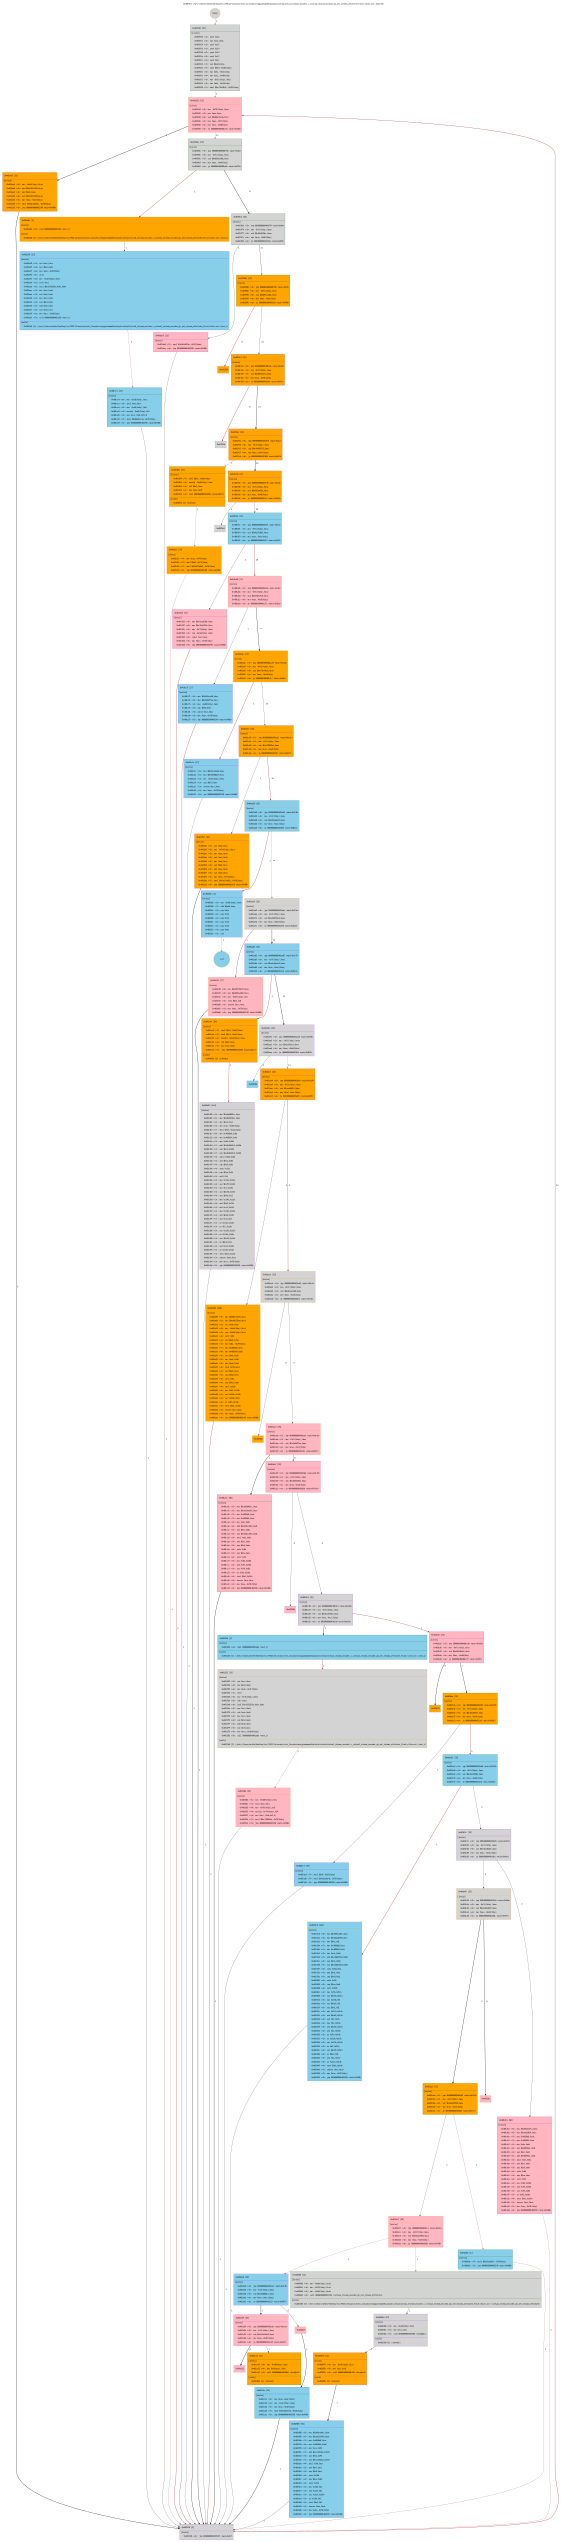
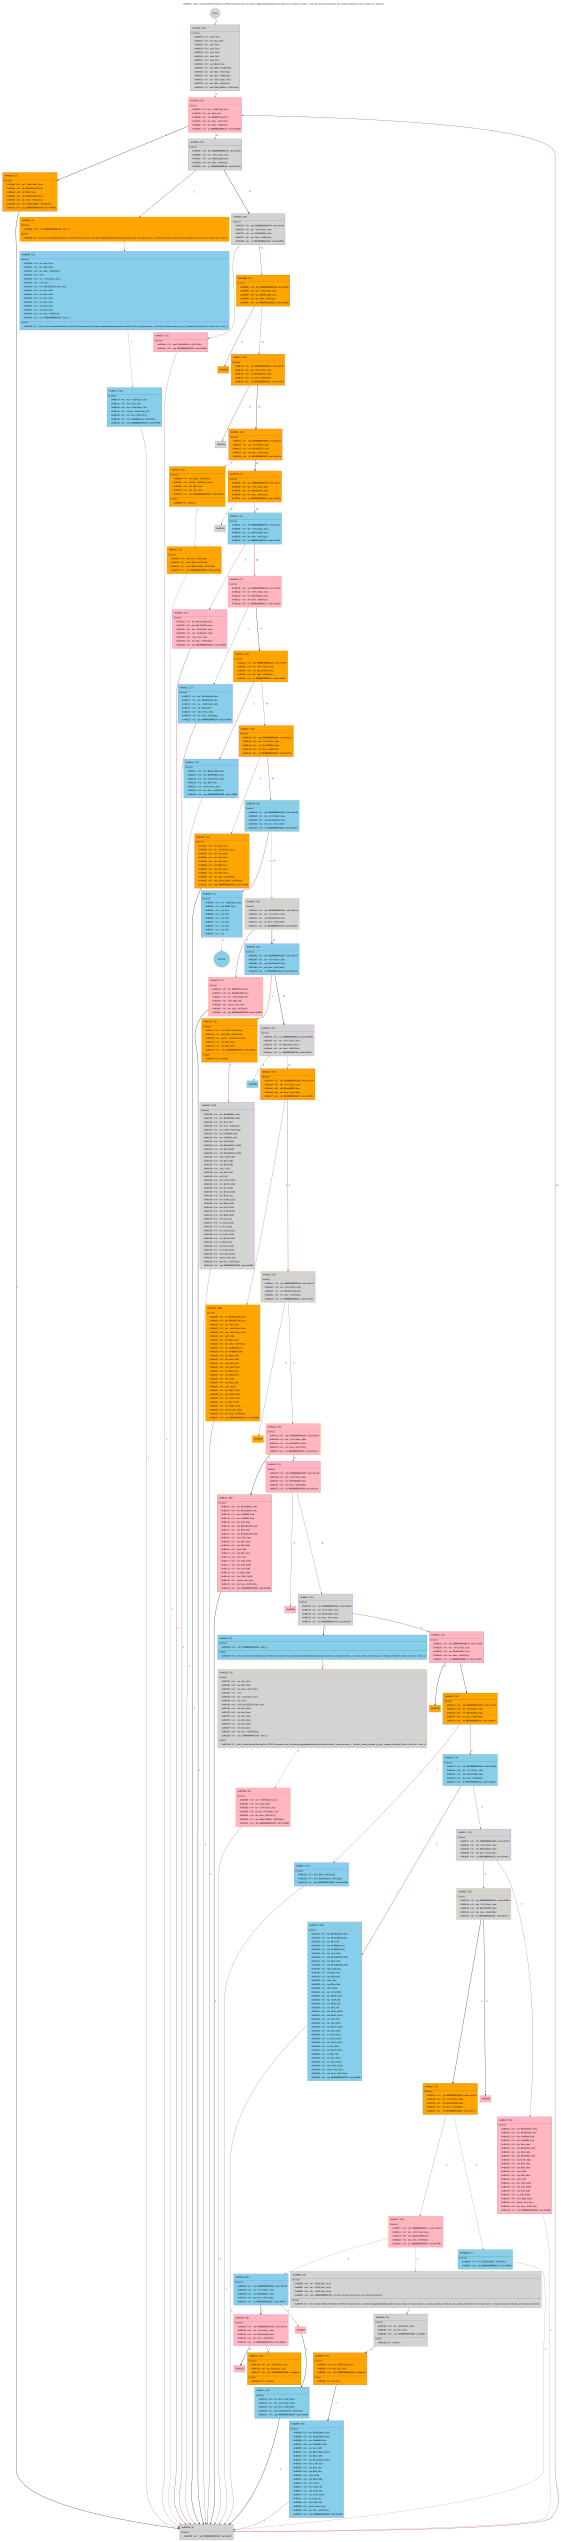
node "Exit": label "Exit" -> "Desktop"
